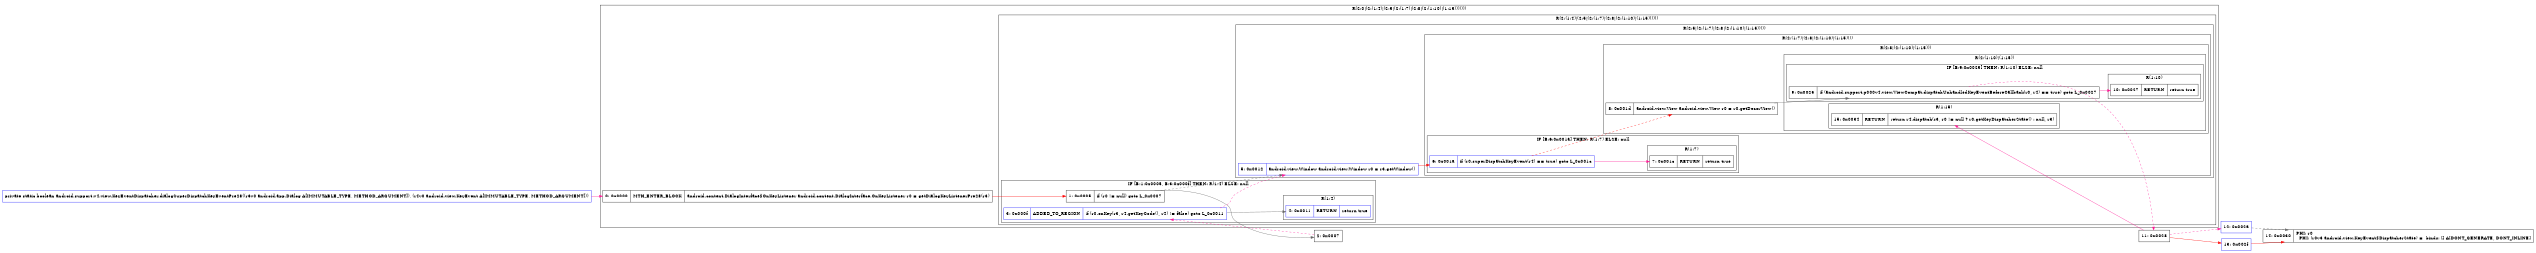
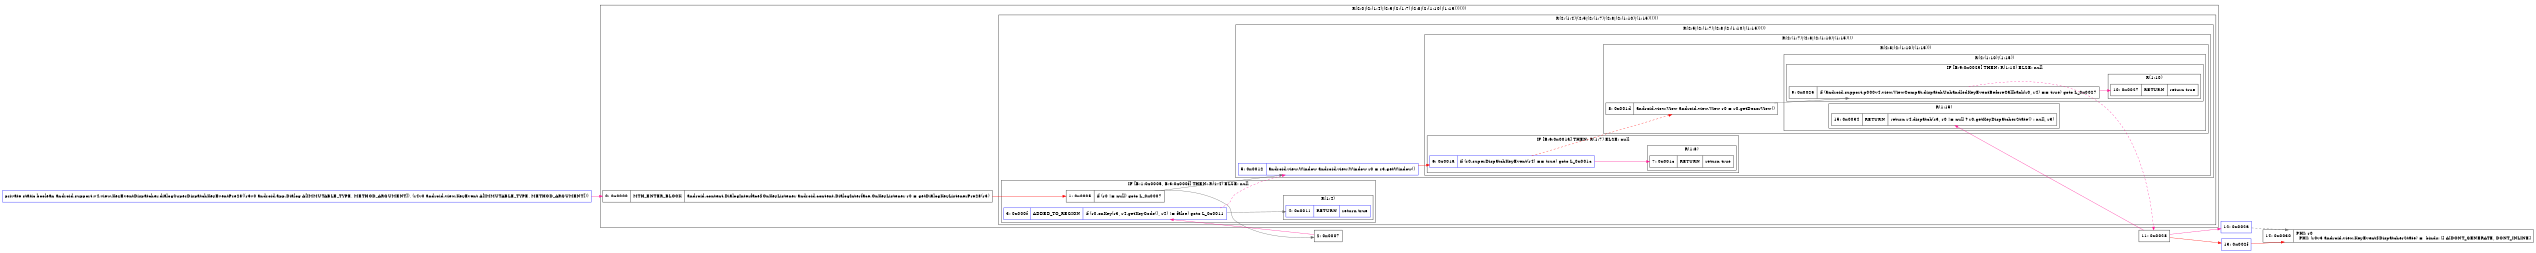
cluster "R(1:7)": label "R(1:7)" -> "R(1:8)"
edge "1: 0x0005" -> "5: 0x0012": style dashed -> solid
edge "2: 0x0007" -> "3: 0x000f": style dashed -> solid
edge "11: 0x0028" -> "12: 0x002a": style dashed -> solid
